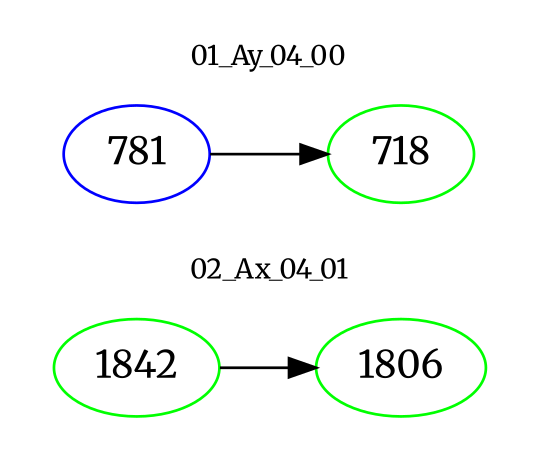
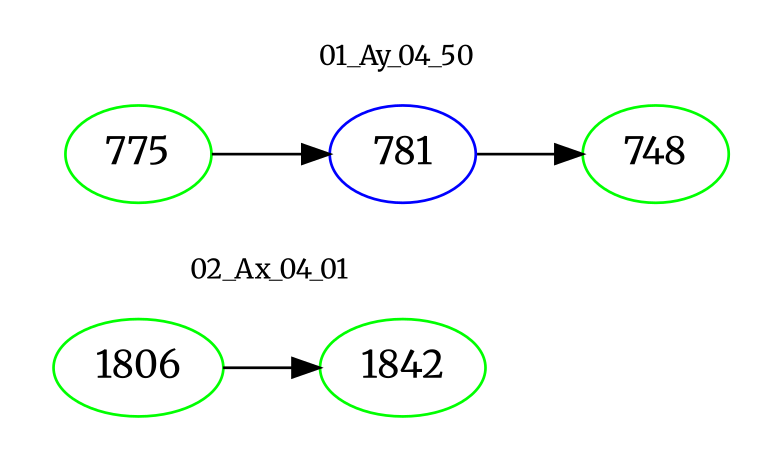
cluster "01_Ay_04_00": label "01_Ay_04_00" -> "01_Ay_04_50"
node "775": added
node "718": label "718" -> "748"
edge "1842" -> "1806": reversed
